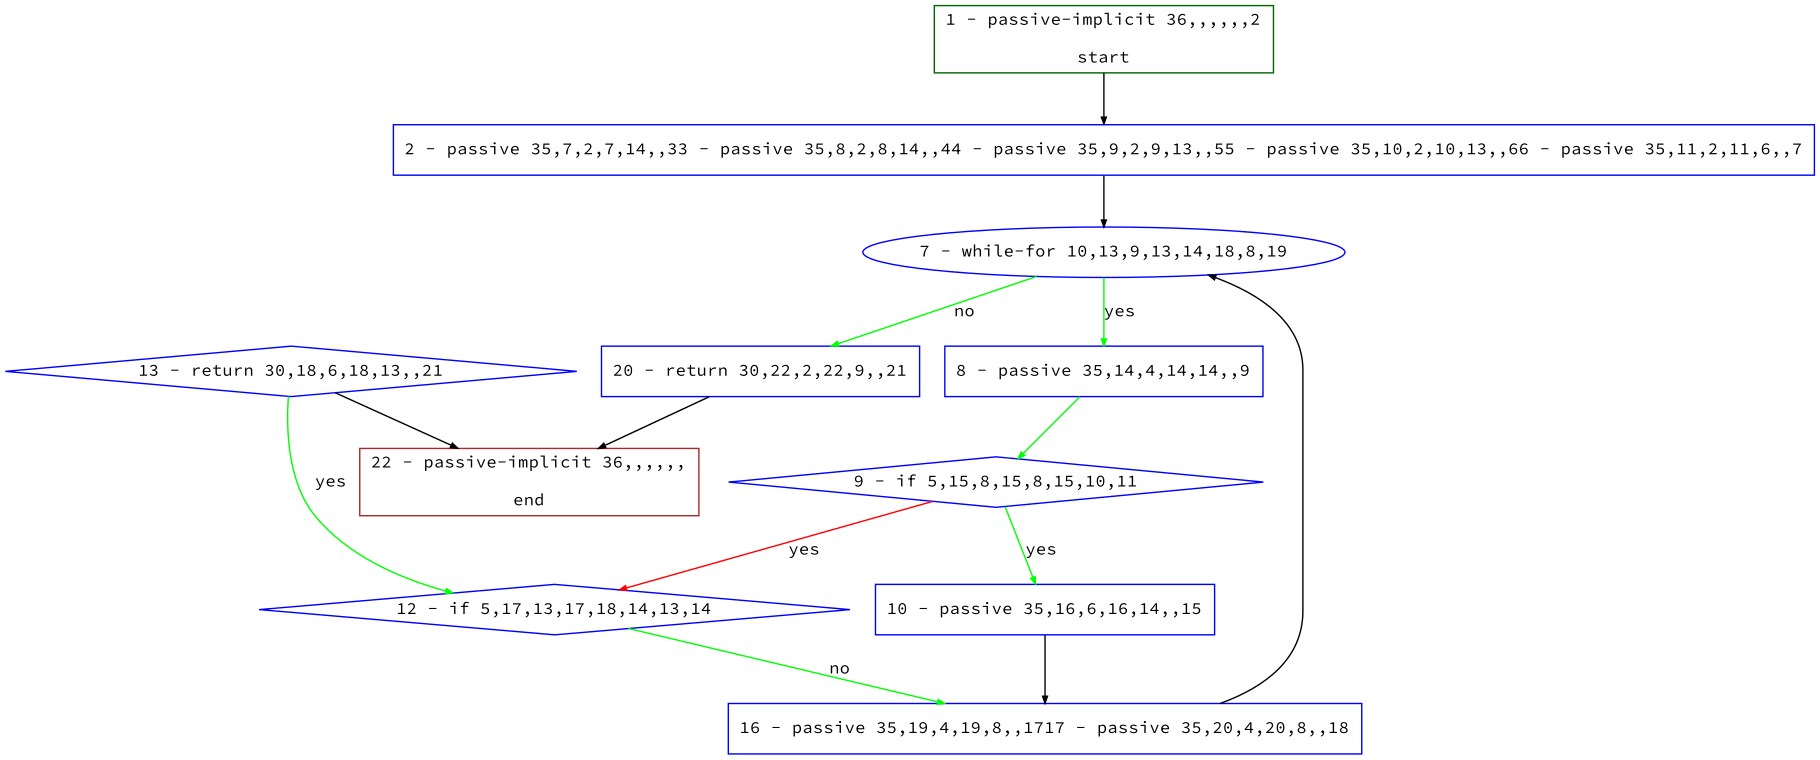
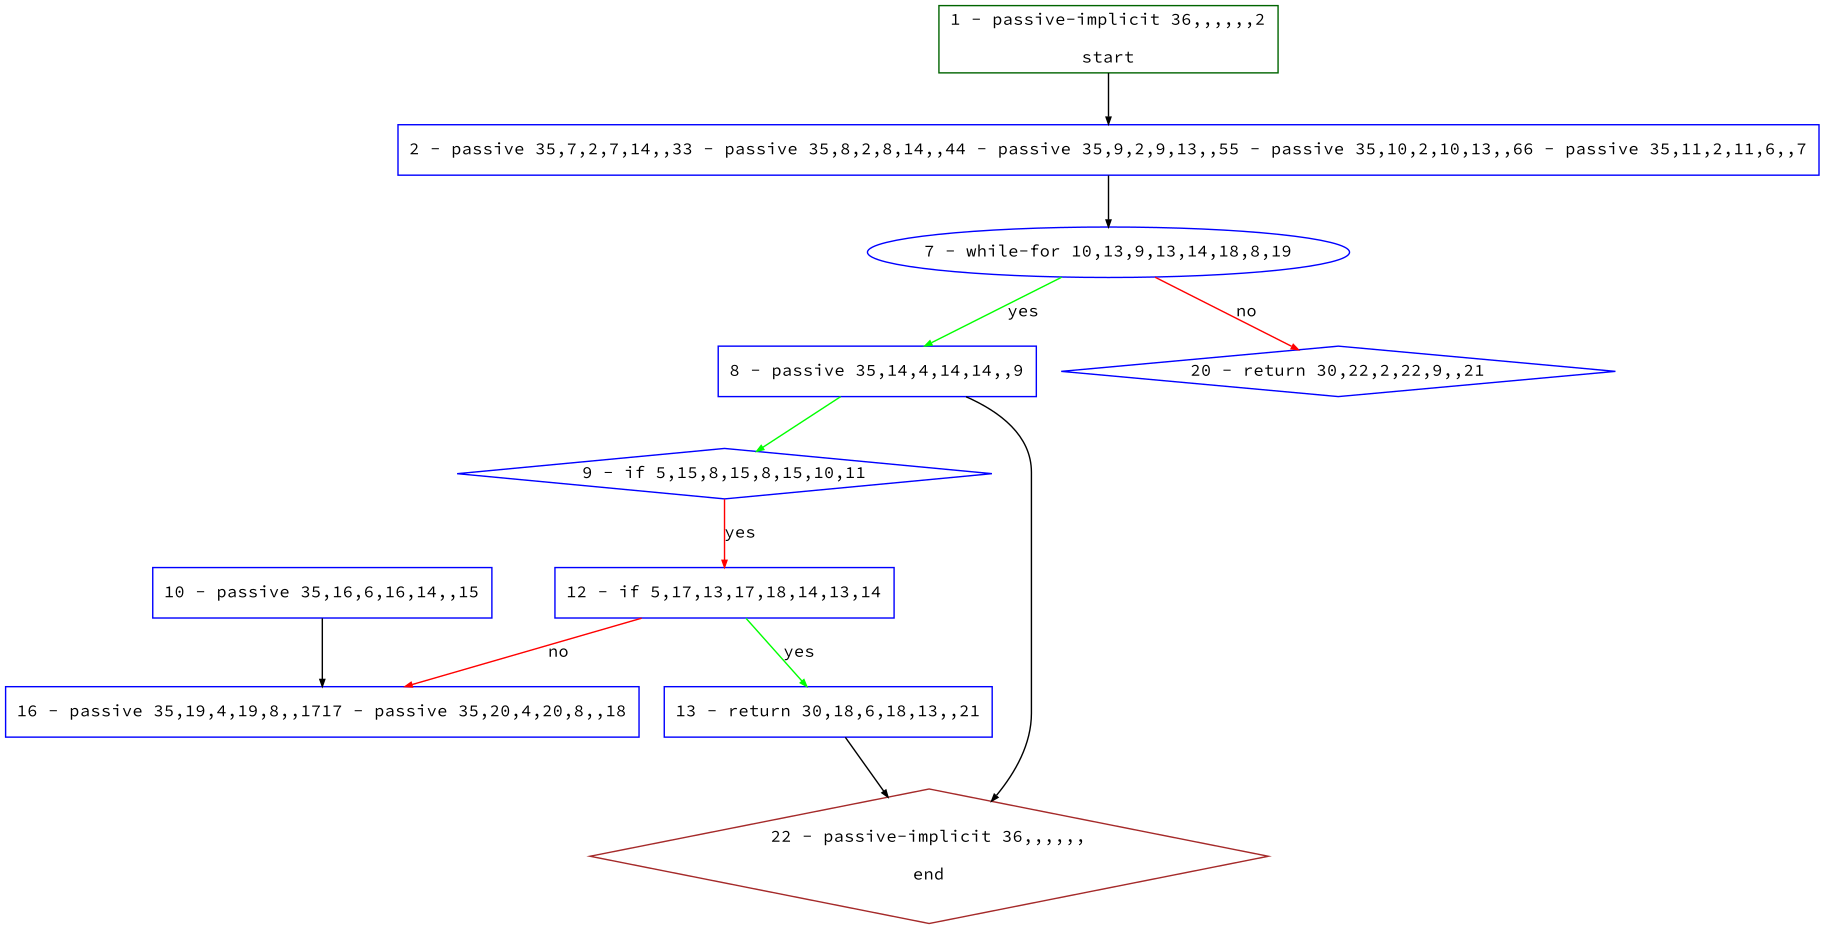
edge "7 - while-for 10,13,9,13,14,18,8,19" -> "20 - return 30,22,2,22,9,,21": color #00ff00 -> #ff0000
node "13 - return 30,18,6,18,13,,21": shape diamond -> box
node "20 - return 30,22,2,22,9,,21": shape box -> diamond
edge "20 - return 30,22,2,22,9,,21" -> "22 - passive-implicit 36,,,,,, end": now "8 - passive 35,14,4,14,14,,9" -> "22 - passive-implicit 36,,,,,, end"
node "22 - passive-implicit 36,,,,,, end": shape box -> diamond
edge "16 - passive 35,19,4,19,8,,1717 - passive 35,20,4,20,8,,18" -> "7 - while-for 10,13,9,13,14,18,8,19": removed
edge "13 - return 30,18,6,18,13,,21" -> "12 - if 5,17,13,17,18,14,13,14": reversed
edge "9 - if 5,15,8,15,8,15,10,11" -> "10 - passive 35,16,6,16,14,,15": removed, label "yes"
node "12 - if 5,17,13,17,18,14,13,14": shape diamond -> box
edge "12 - if 5,17,13,17,18,14,13,14" -> "16 - passive 35,19,4,19,8,,1717 - passive 35,20,4,20,8,,18": color #00ff00 -> #ff0000
